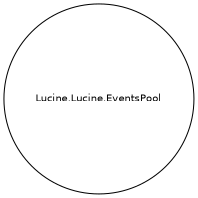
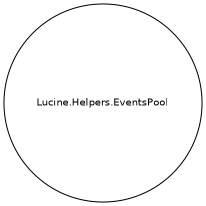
node "Lucine.Lucine.EventsPool": label "Lucine.Lucine.EventsPool" -> "Lucine.Helpers.EventsPool"
